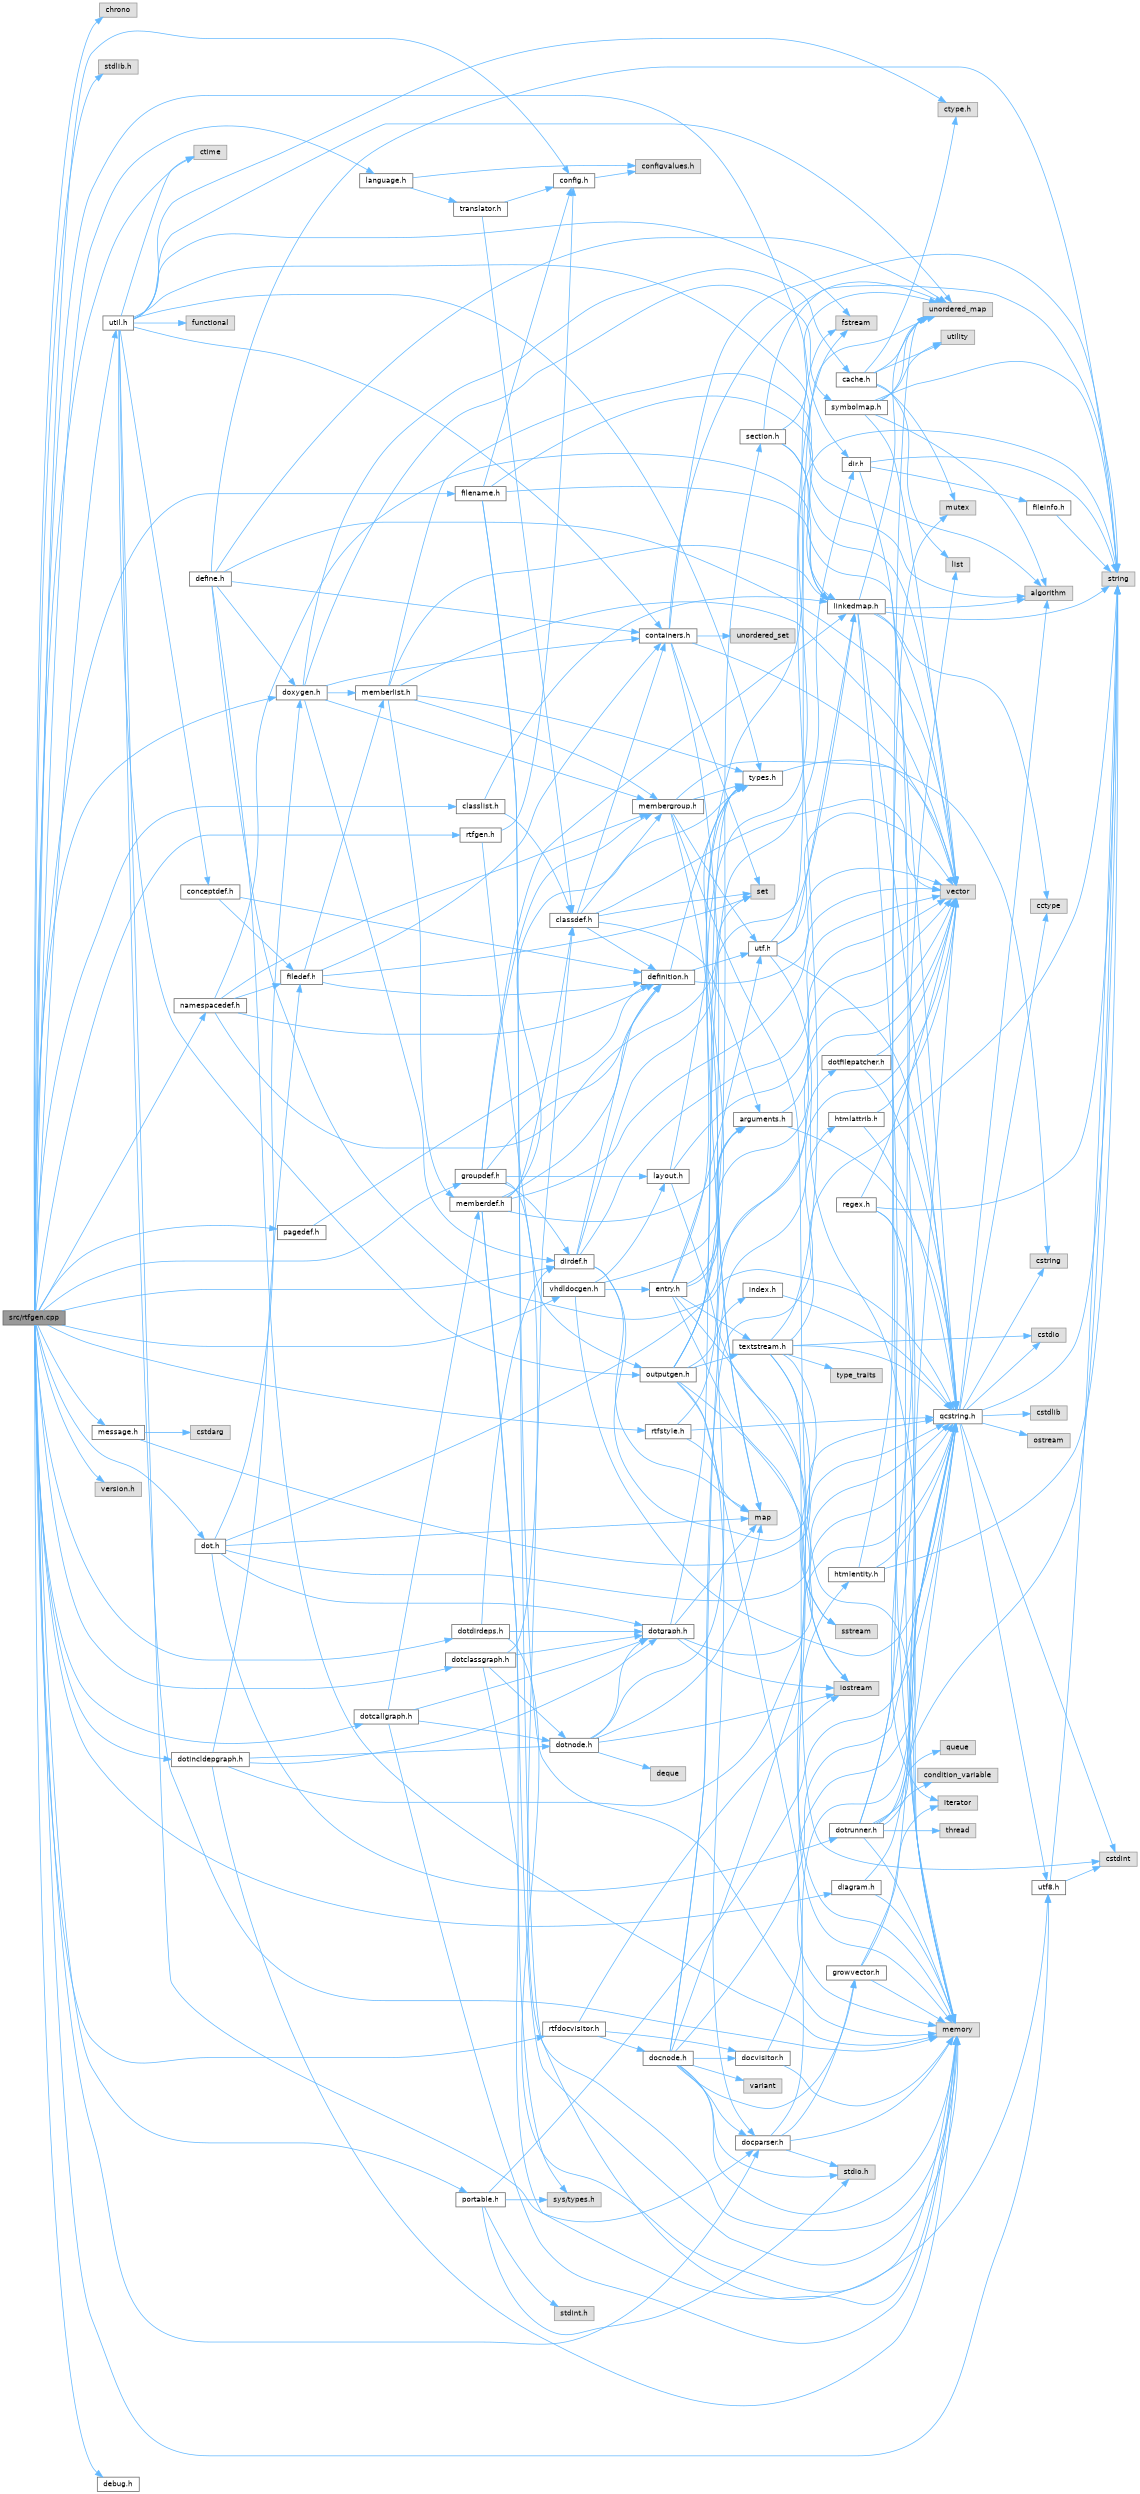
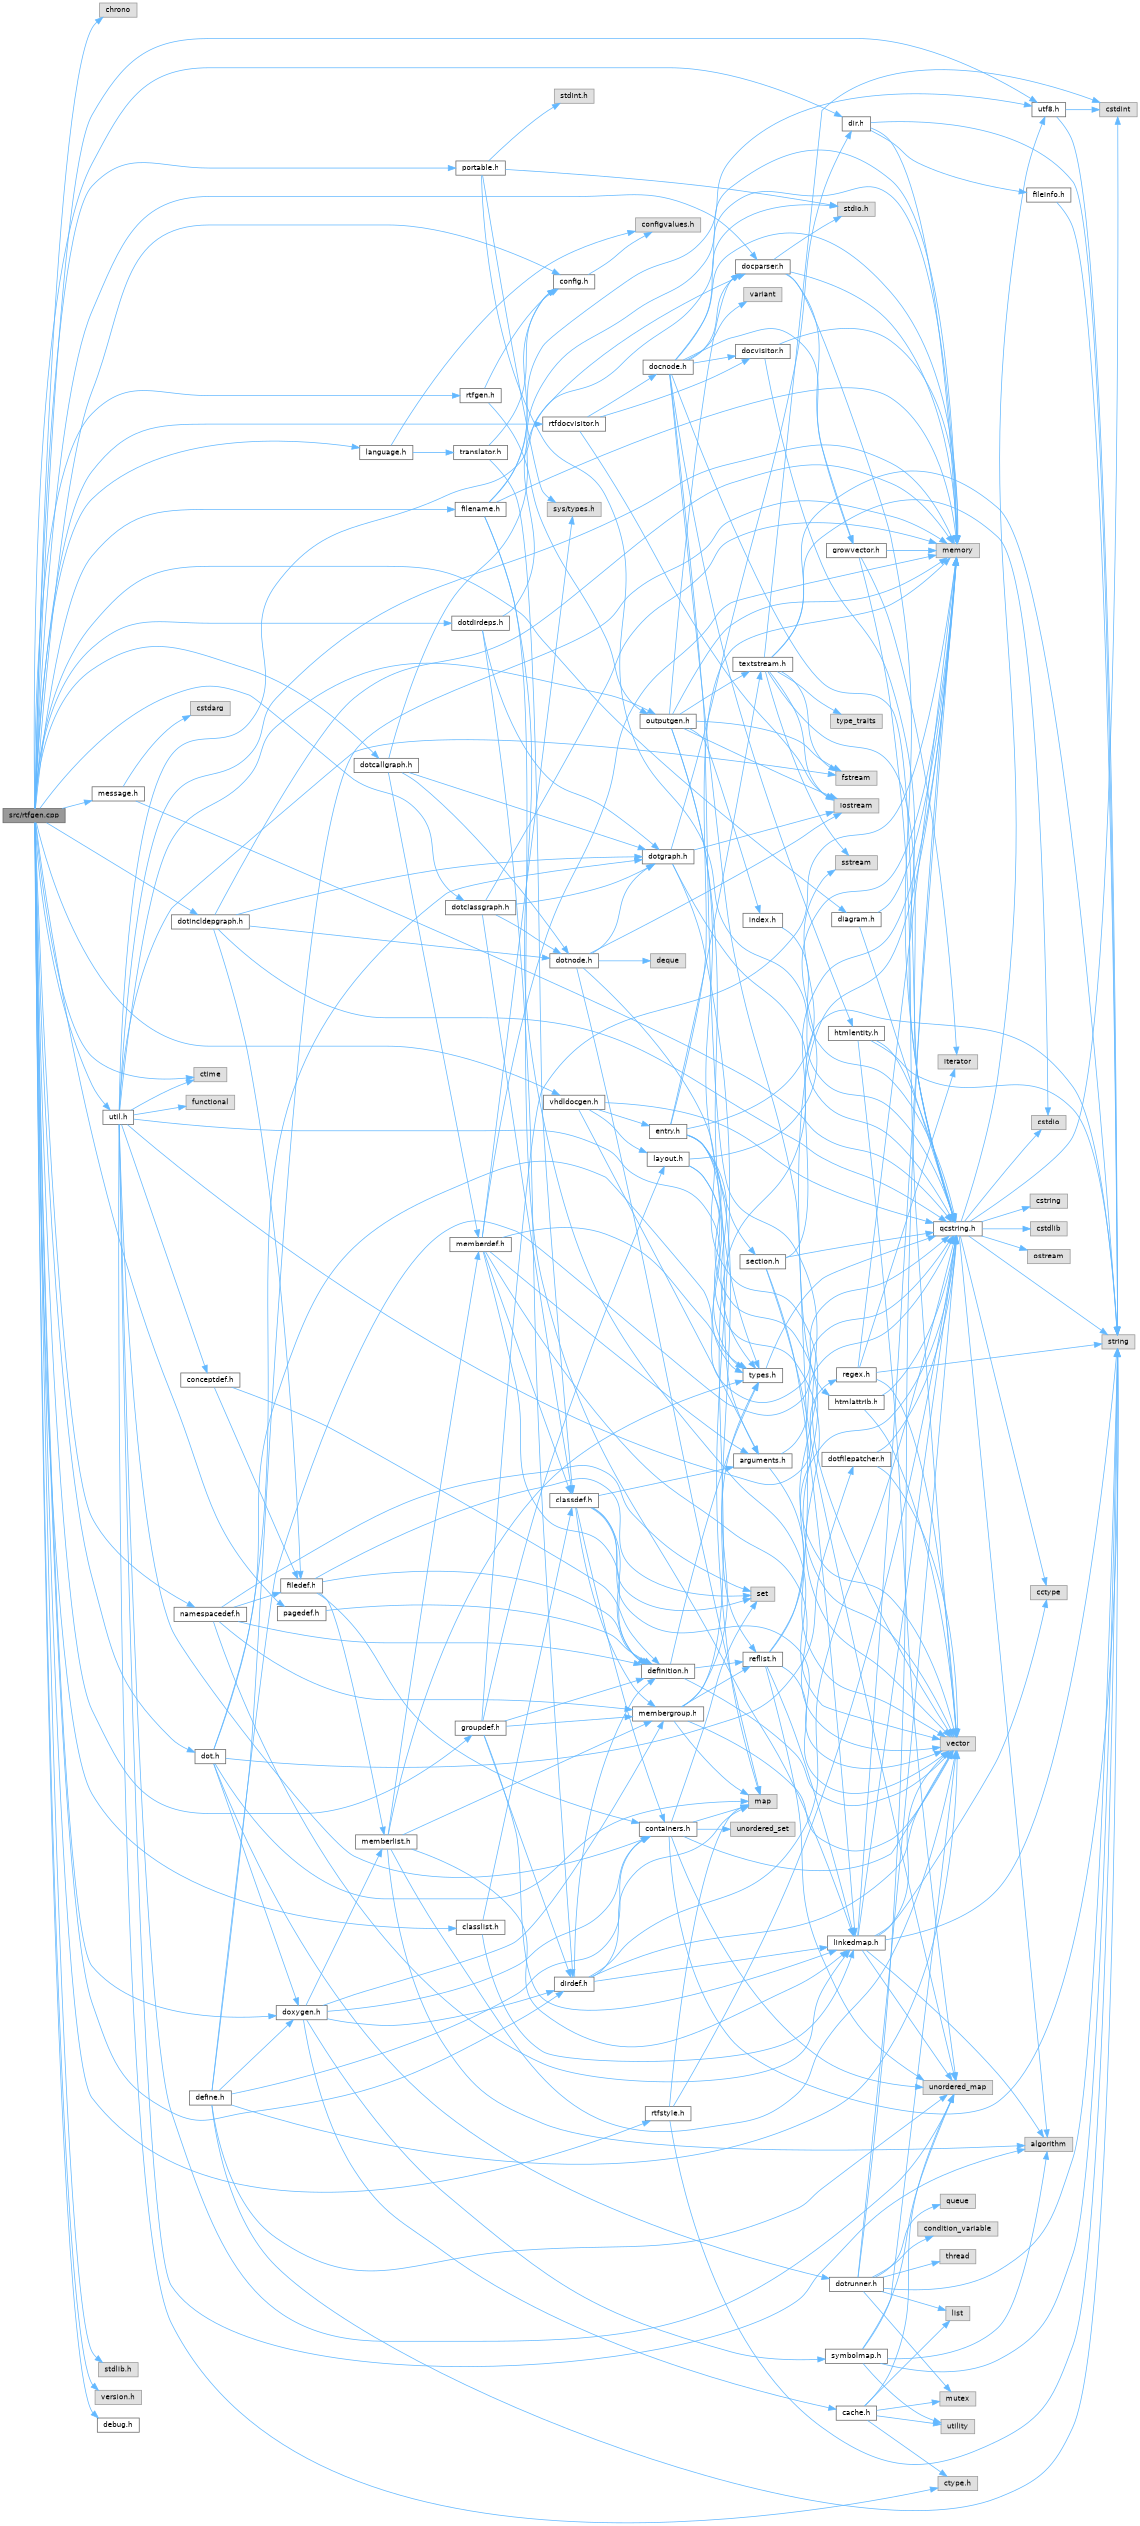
edge "types.h" -> "cstring": now "types.h" -> "qcstring.h"
node "utf.h": label "utf.h" -> "reflist.h"
edge "util.h" -> "regex.h": added
